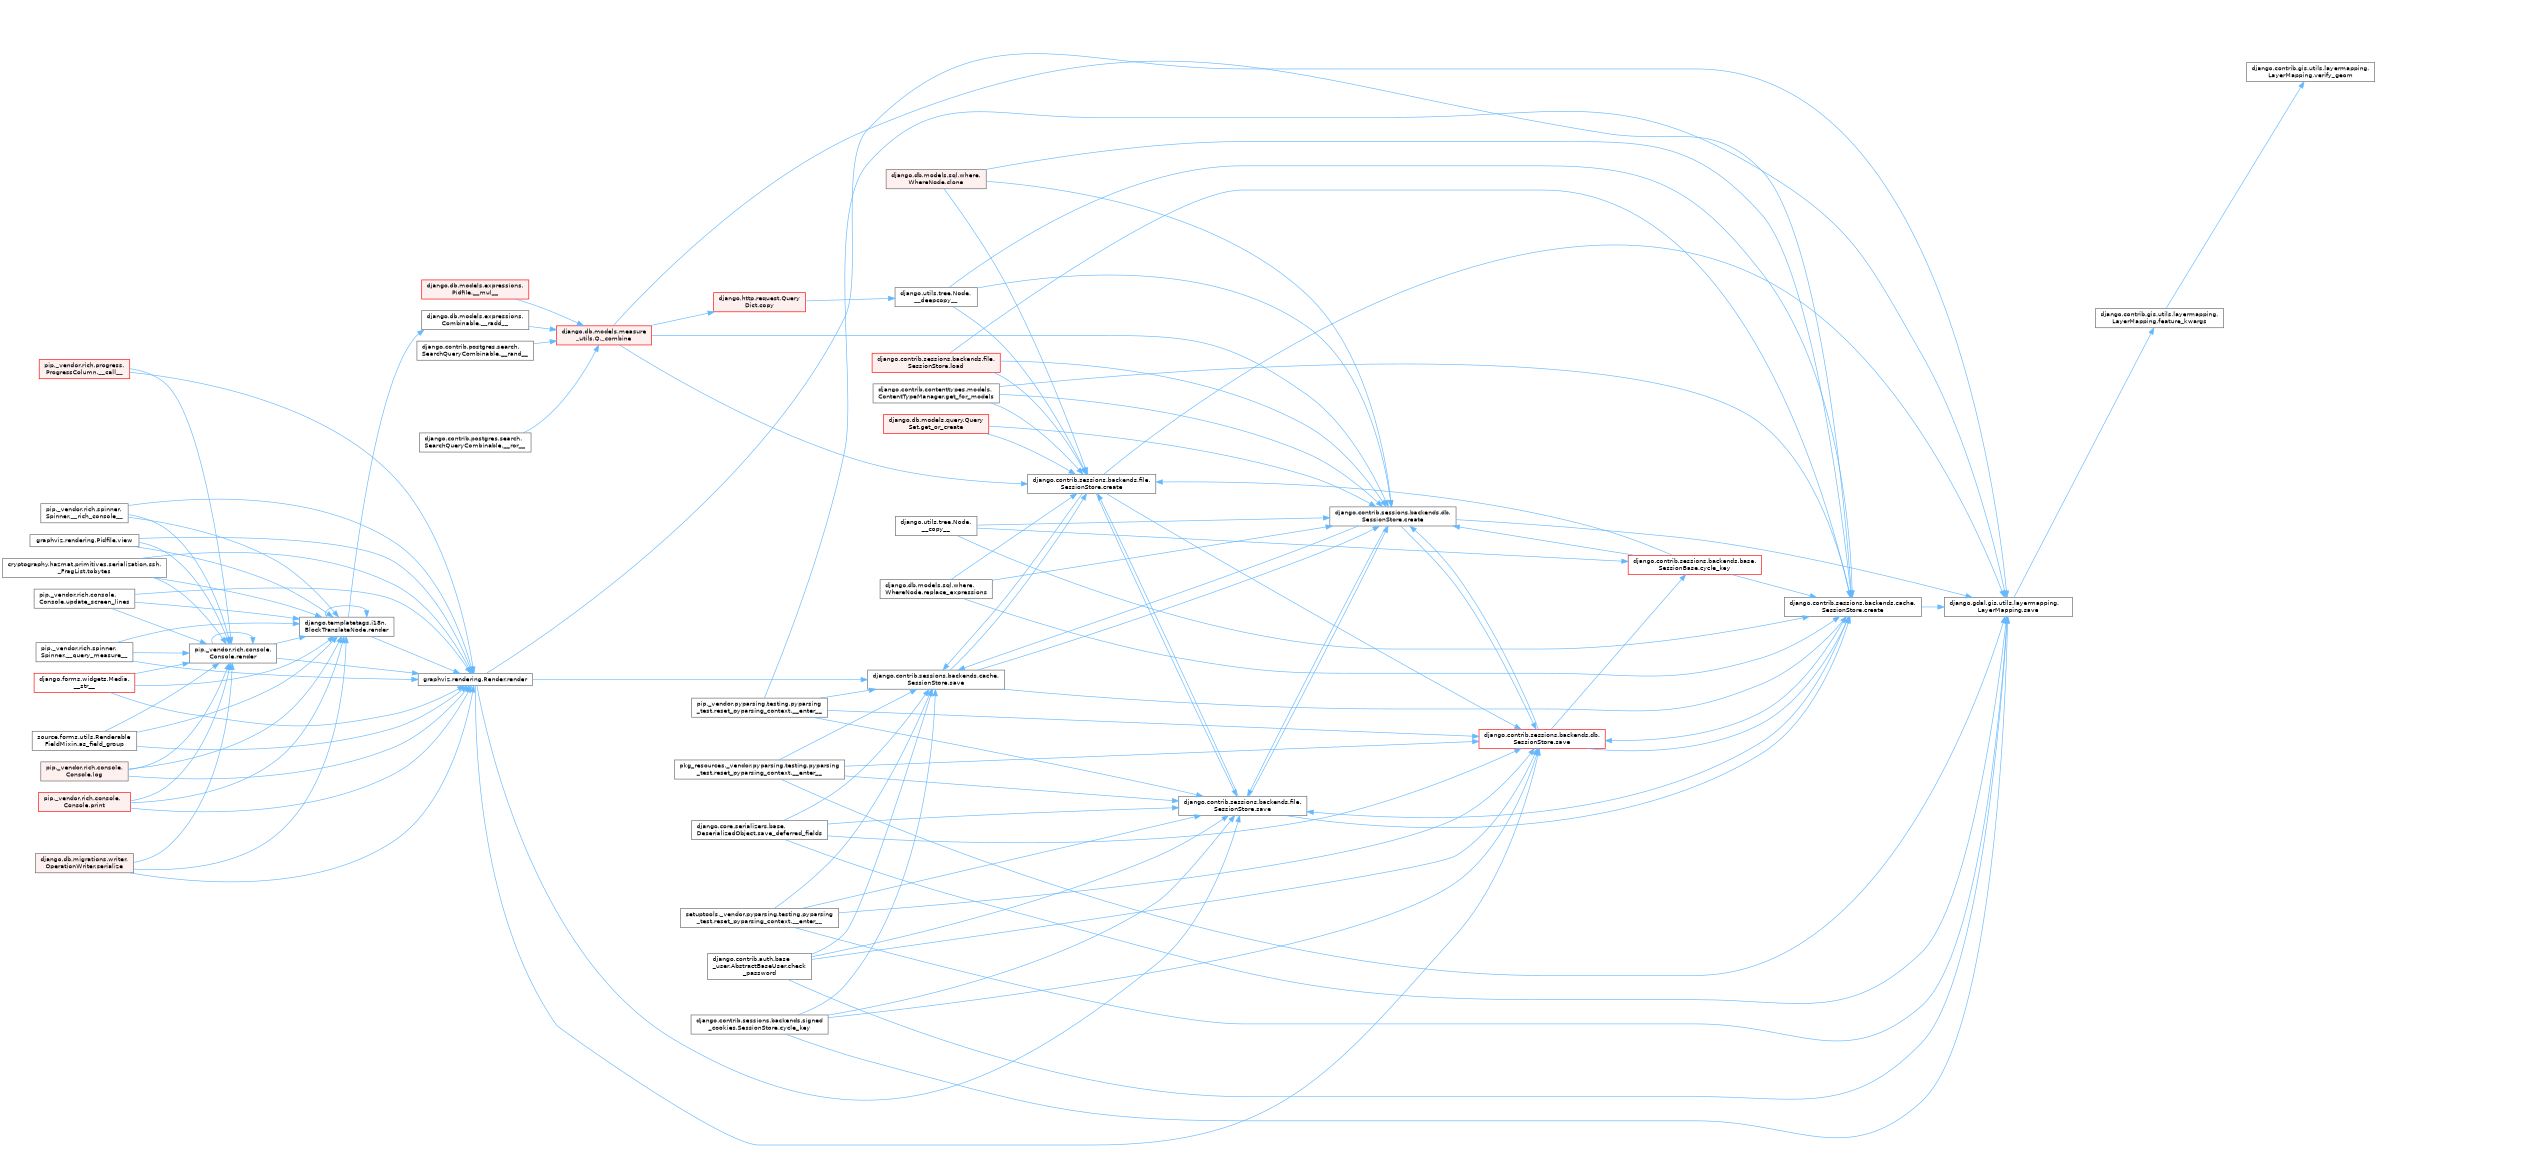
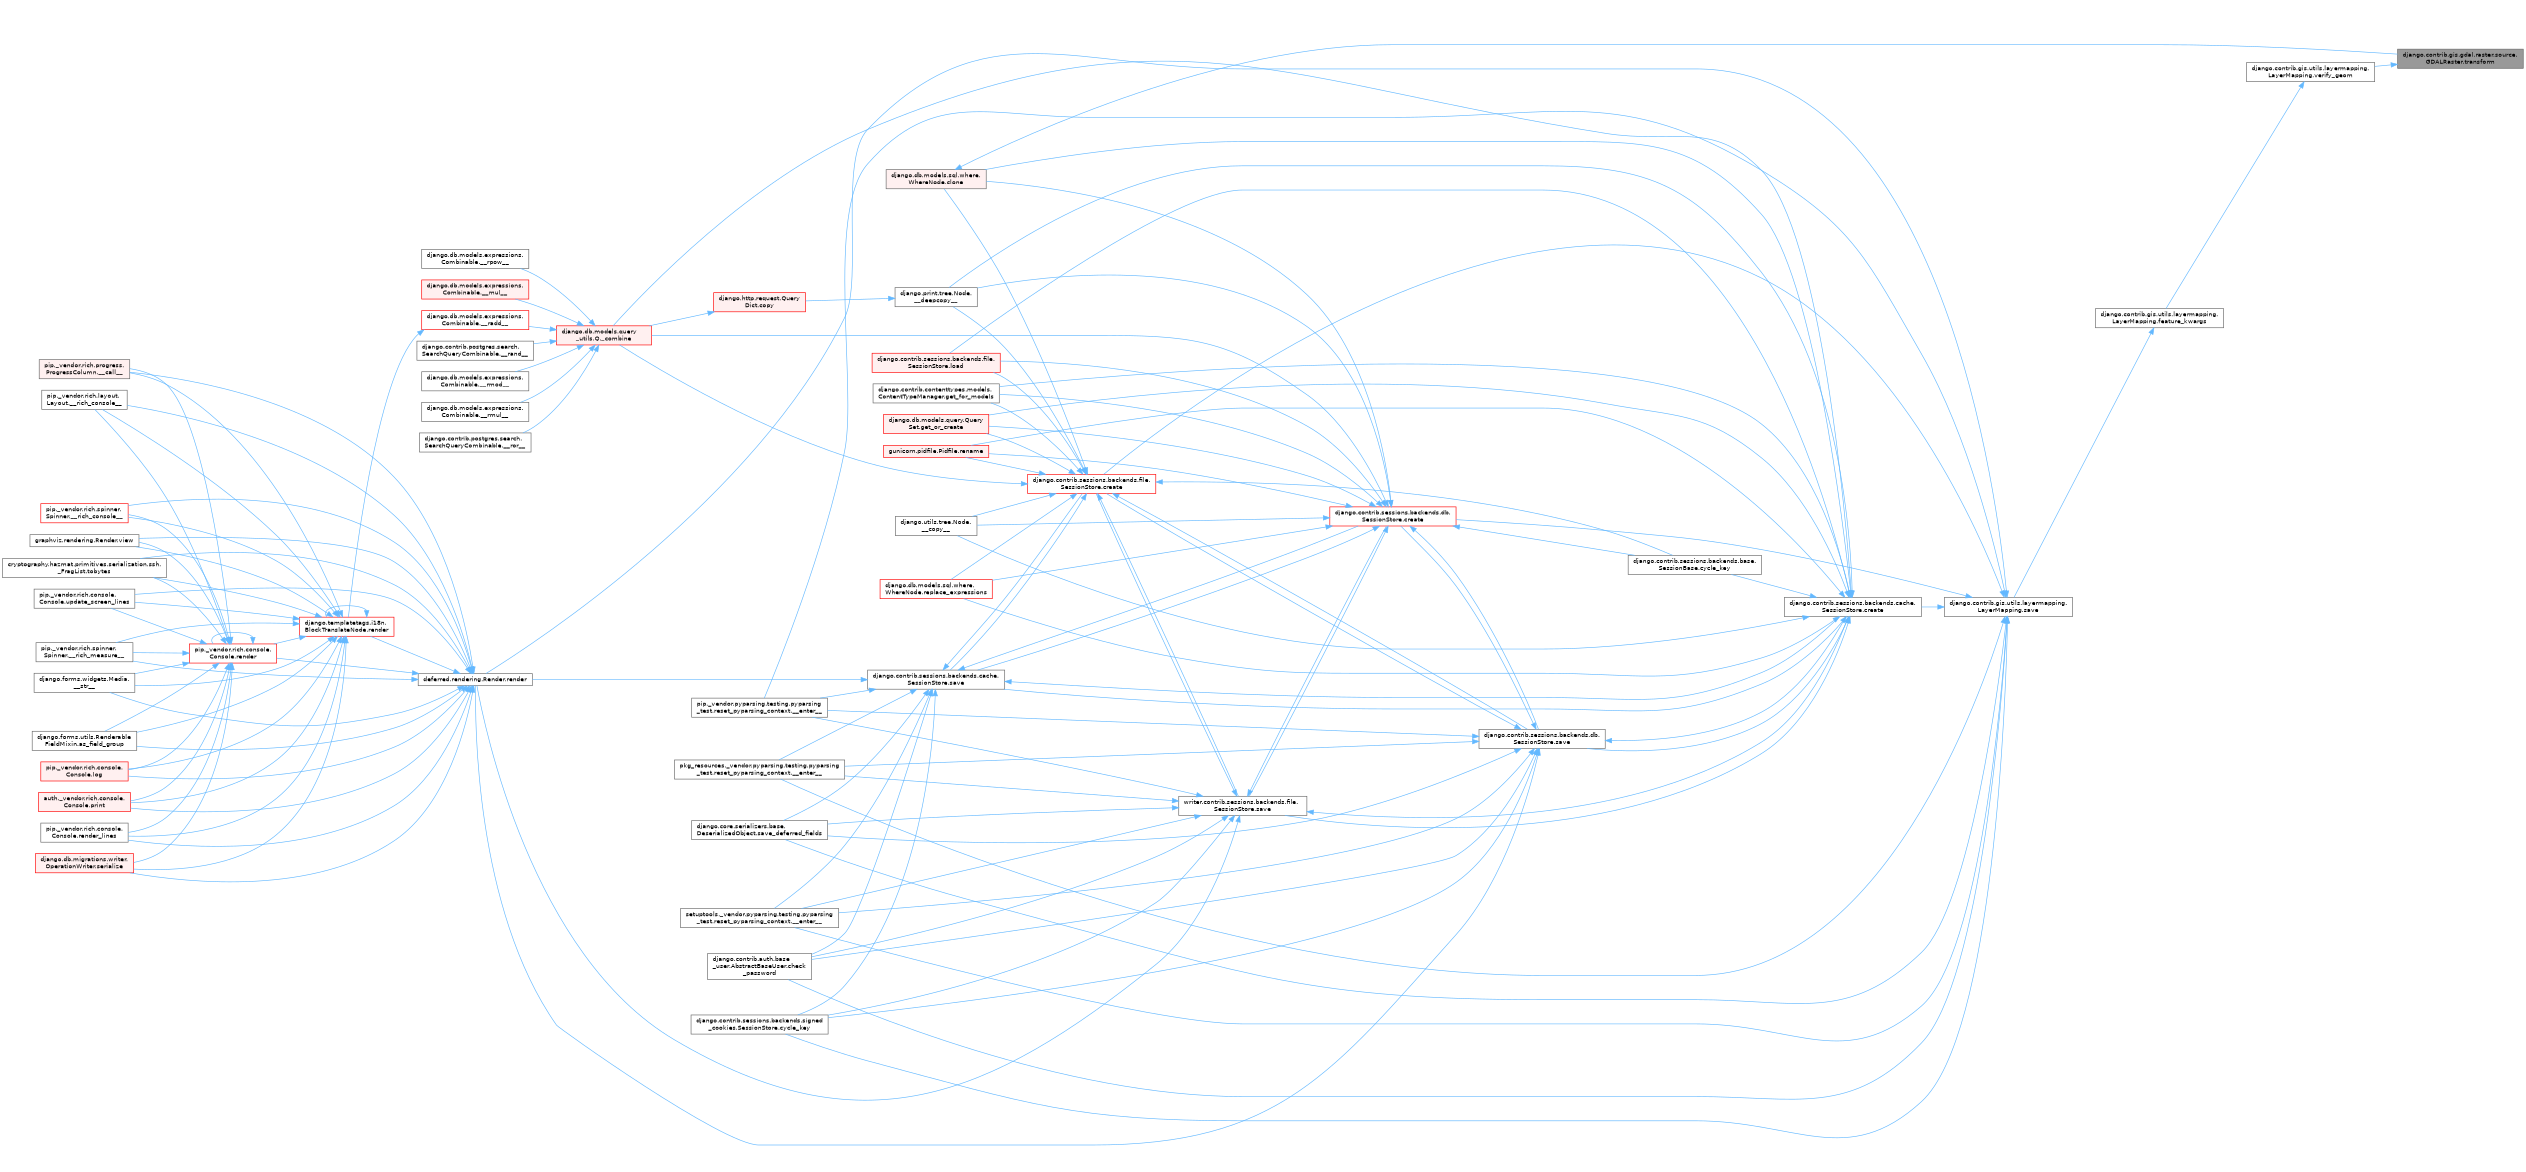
node "django.contrib.gis.gdal.raster.source. GDALRaster.transform": added
node "django.db.models.expressions. Combinable.__rpow__": added
node "django.db.models.expressions. Pidfile.__mul__": label "django.db.models.expressions. Pidfile.__mul__" -> "django.db.models.expressions. Combinable.__mul__"
node "django.utils.tree.Node. __deepcopy__": label "django.utils.tree.Node. __deepcopy__" -> "django.print.tree.Node. __deepcopy__"
node "django.db.models.expressions. Combinable.__radd__": color grey40 -> red
node "django.db.models.measure _utils.Q._combine": label "django.db.models.measure _utils.Q._combine" -> "django.db.models.query _utils.Q._combine"
node "pip._vendor.rich.progress. ProgressColumn.__call__": color red -> grey40
node "django.db.models.expressions. Combinable.__rmod__": added
edge "django.db.models.query.Query Set.get_or_create" -> "django.contrib.sessions.backends.cache. SessionStore.create": added
node "pip._vendor.rich.layout. Layout.__rich_console__": added
node "django.db.models.expressions. Combinable.__rmul__": added
node "gunicorn.pidfile.Pidfile.rename": added
edge "pip._vendor.rich.progress. ProgressColumn.__call__" -> "django.templatetags.i18n. BlockTranslateNode.render": added
node "django.contrib.sessions.backends.file. SessionStore.create": color grey40 -> red
node "pip._vendor.rich.spinner. Spinner.__rich_console__": color grey40 -> red
node "django.contrib.sessions.backends.db. SessionStore.create": color grey40 -> red
node "graphviz.rendering.Pidfile.view": label "graphviz.rendering.Pidfile.view" -> "graphviz.rendering.Render.view"
edge "django.utils.tree.Node. __copy__" -> "django.contrib.sessions.backends.base. SessionBase.cycle_key": now "django.utils.tree.Node. __copy__" -> "django.contrib.sessions.backends.file. SessionStore.create"
node "django.contrib.sessions.backends.base. SessionBase.cycle_key": color red -> grey40
node "django.db.models.sql.where. WhereNode.replace_expressions": color grey40 -> red
node "django.gdal.gis.utils.layermapping. LayerMapping.save": label "django.gdal.gis.utils.layermapping. LayerMapping.save" -> "django.contrib.gis.utils.layermapping. LayerMapping.save"
node "django.templatetags.i18n. BlockTranslateNode.render": color grey40 -> red
node "pip._vendor.rich.spinner. Spinner.__query_measure__": label "pip._vendor.rich.spinner. Spinner.__query_measure__" -> "pip._vendor.rich.spinner. Spinner.__rich_measure__"
node "pip._vendor.rich.console. Console.render": color grey40 -> red
edge "django.contrib.sessions.backends.db. SessionStore.save" -> "django.contrib.sessions.backends.base. SessionBase.cycle_key": now "django.contrib.sessions.backends.db. SessionStore.save" -> "django.contrib.sessions.backends.file. SessionStore.create"
node "graphviz.rendering.Render.render": label "graphviz.rendering.Render.render" -> "deferred.rendering.Render.render"
node "django.forms.widgets.Media. __str__": color red -> grey40
edge "django.contrib.sessions.backends.cache. SessionStore.create" -> "django.contrib.sessions.backends.cache. SessionStore.save": added
node "django.contrib.sessions.backends.db. SessionStore.save": color red -> grey40
node "source.forms.utils.Renderable FieldMixin.as_field_group": label "source.forms.utils.Renderable FieldMixin.as_field_group" -> "django.forms.utils.Renderable FieldMixin.as_field_group"
node "pip._vendor.rich.console. Console.log": color grey40 -> red
node "pip._vendor.rich.console. Console.print": label "pip._vendor.rich.console. Console.print" -> "auth._vendor.rich.console. Console.print"
node "django.contrib.sessions.backends.file. SessionStore.save": label "django.contrib.sessions.backends.file. SessionStore.save" -> "writer.contrib.sessions.backends.file. SessionStore.save"
node "pip._vendor.rich.console. Console.render_lines": added
node "django.db.migrations.writer. OperationWriter.serialize": color grey40 -> red
